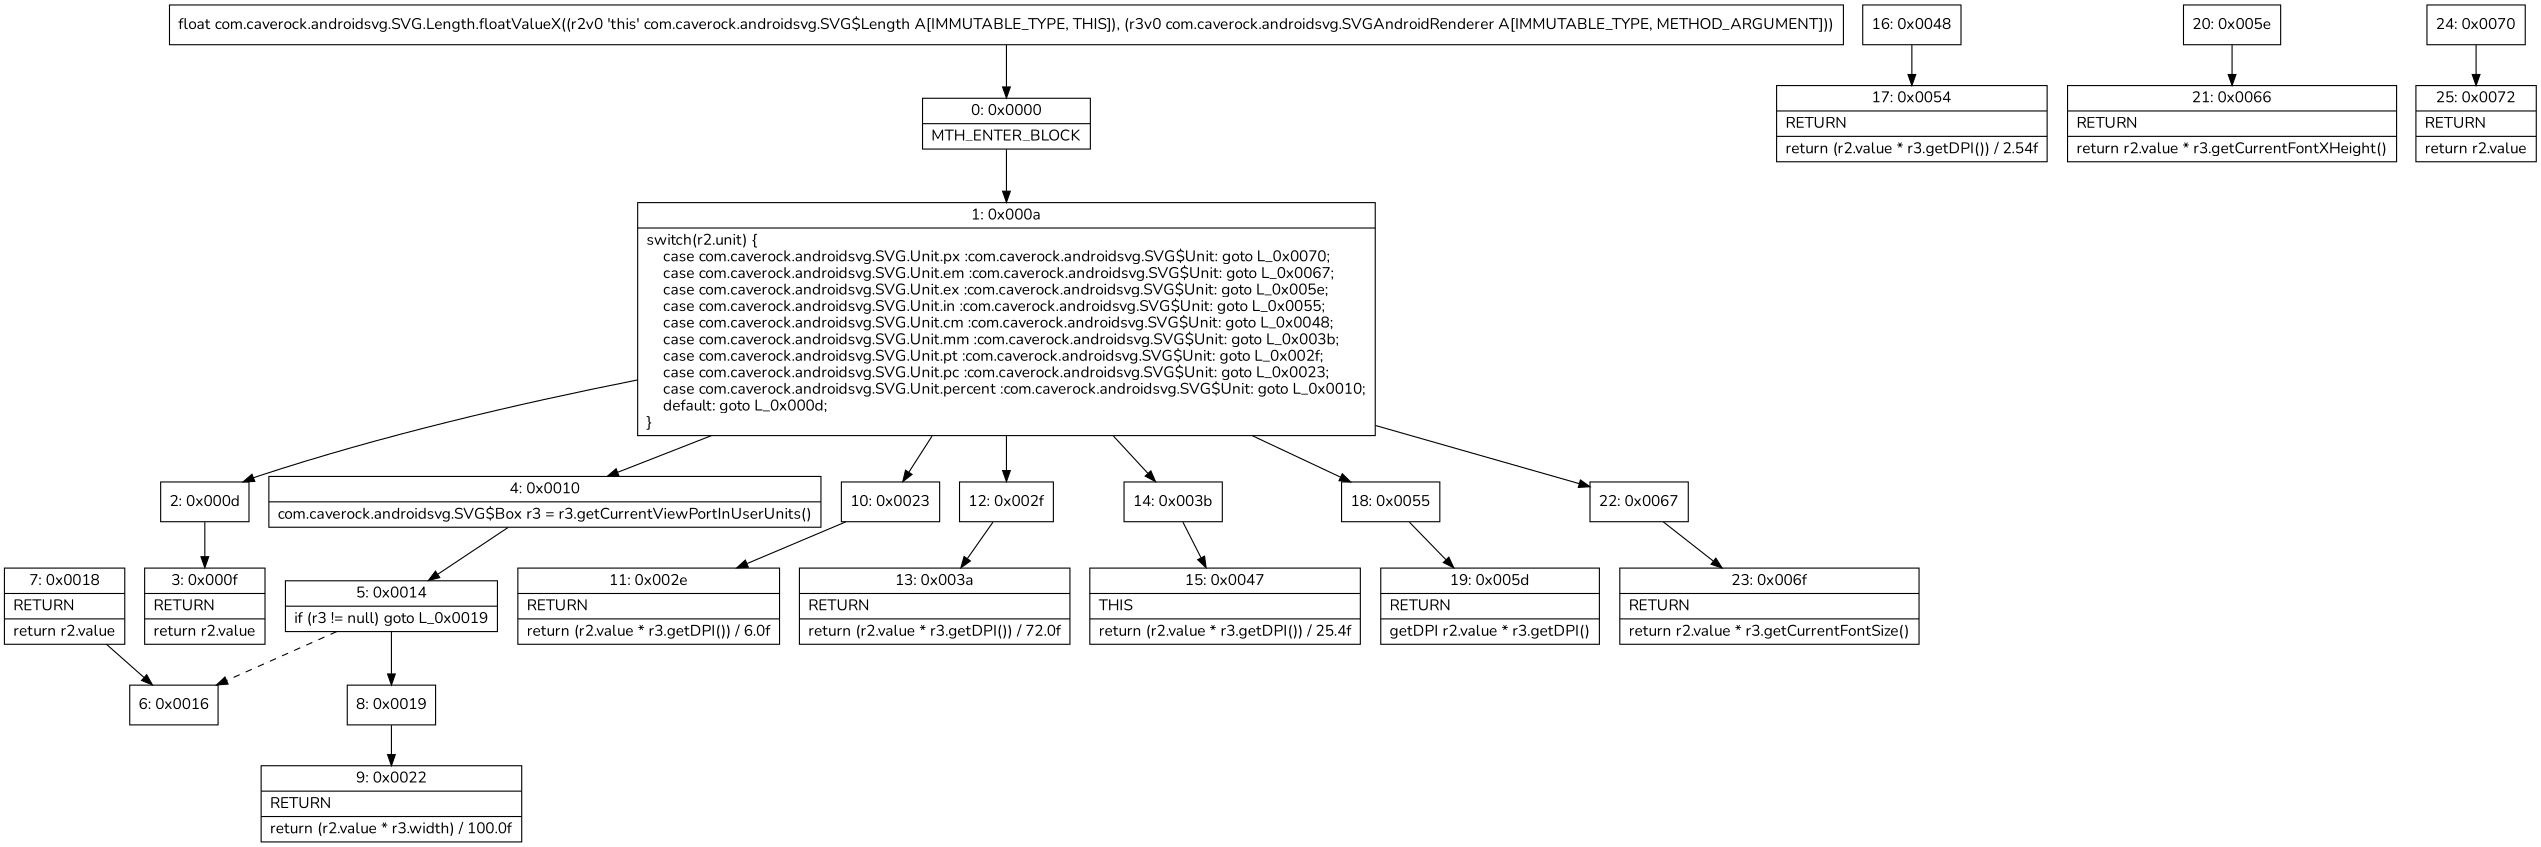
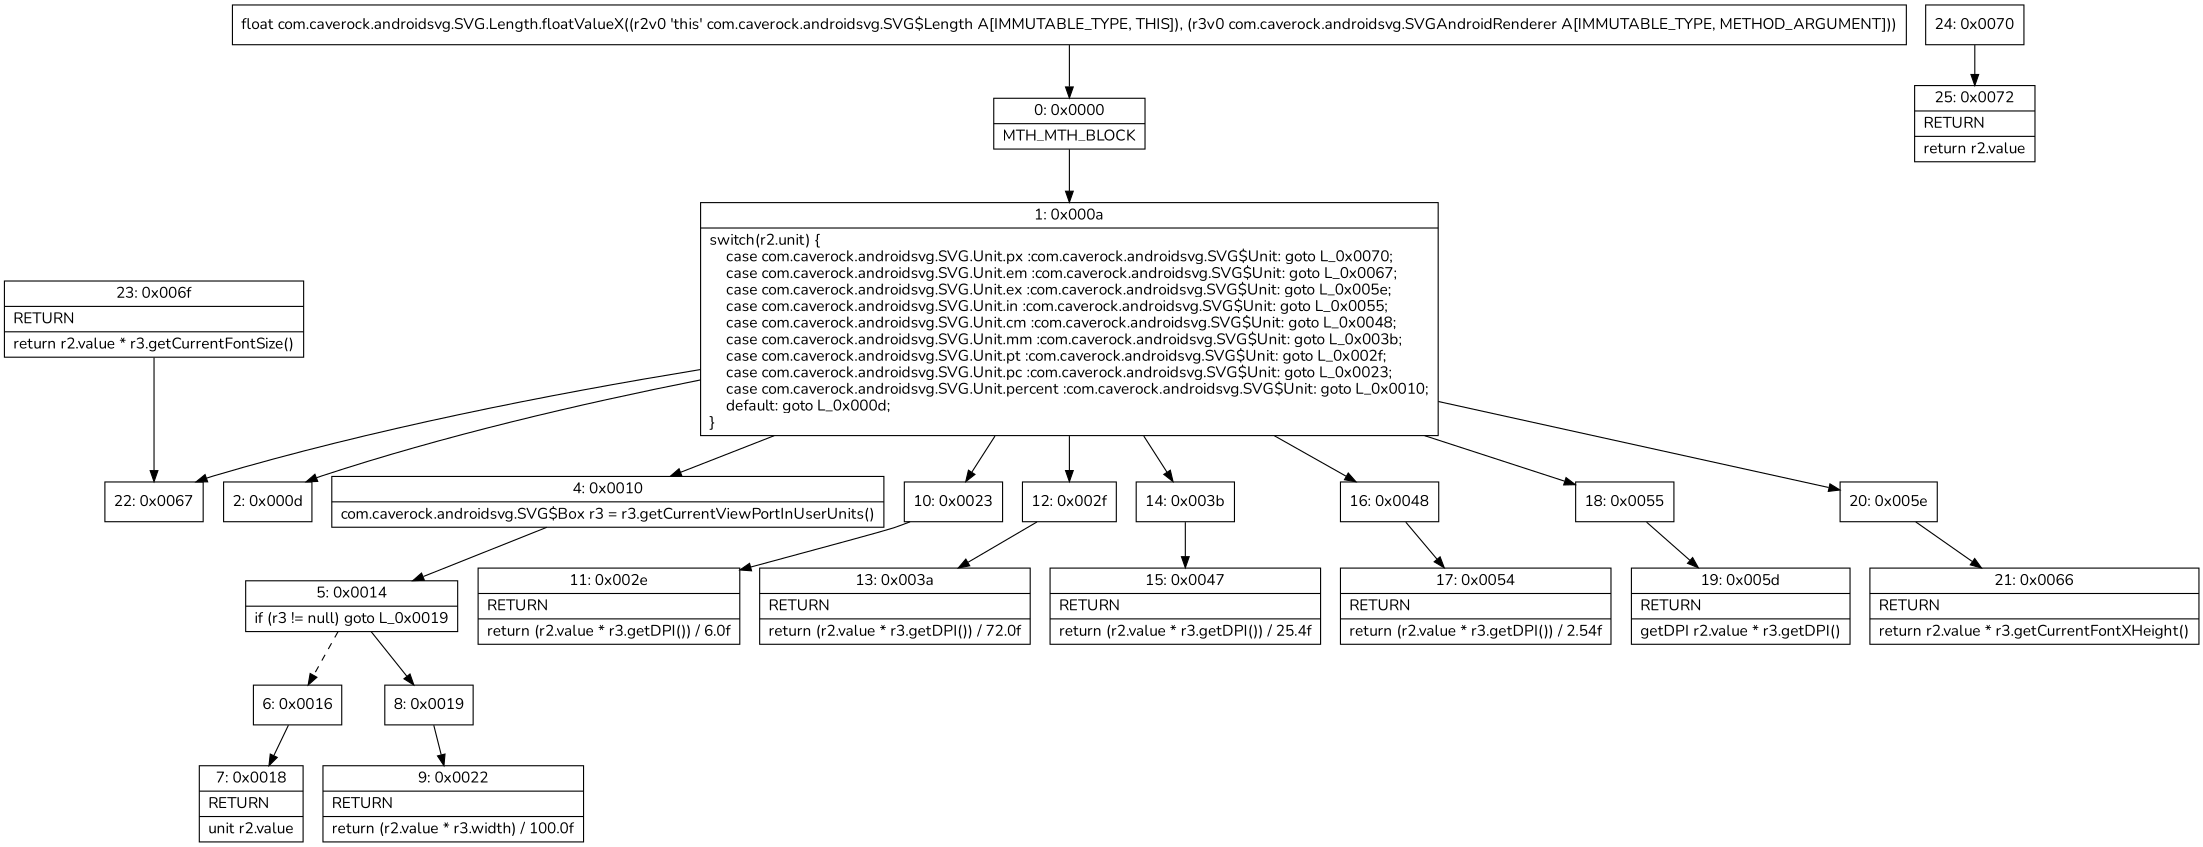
node "0: 0x0000": text "MTH_ENTER_BLOCK" -> "MTH_MTH_BLOCK"
edge "1: 0x000a" -> "20: 0x005e": added
edge "1: 0x000a" -> "16: 0x0048": added
edge "22: 0x0067" -> "23: 0x006f": reversed
node "3: 0x000f": removed
node "15: 0x0047": text "THIS" -> "RETURN"
node "7: 0x0018": text "return r2.value" -> "unit r2.value"
edge "7: 0x0018" -> "6: 0x0016": reversed
